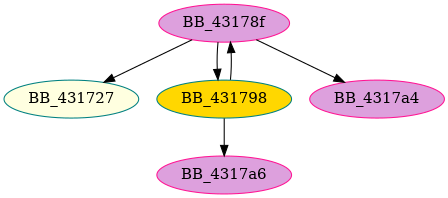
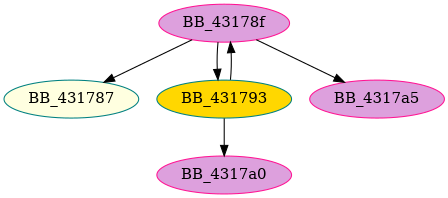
node "BB_431727": label "BB_431727" -> "BB_431787"
node "BB_431798": label "BB_431798" -> "BB_431793"
node "BB_4317a4": label "BB_4317a4" -> "BB_4317a5"
node "BB_4317a6": label "BB_4317a6" -> "BB_4317a0"
